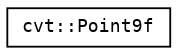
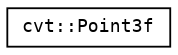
node "cvt::Point9f": label "cvt::Point9f" -> "cvt::Point3f"
